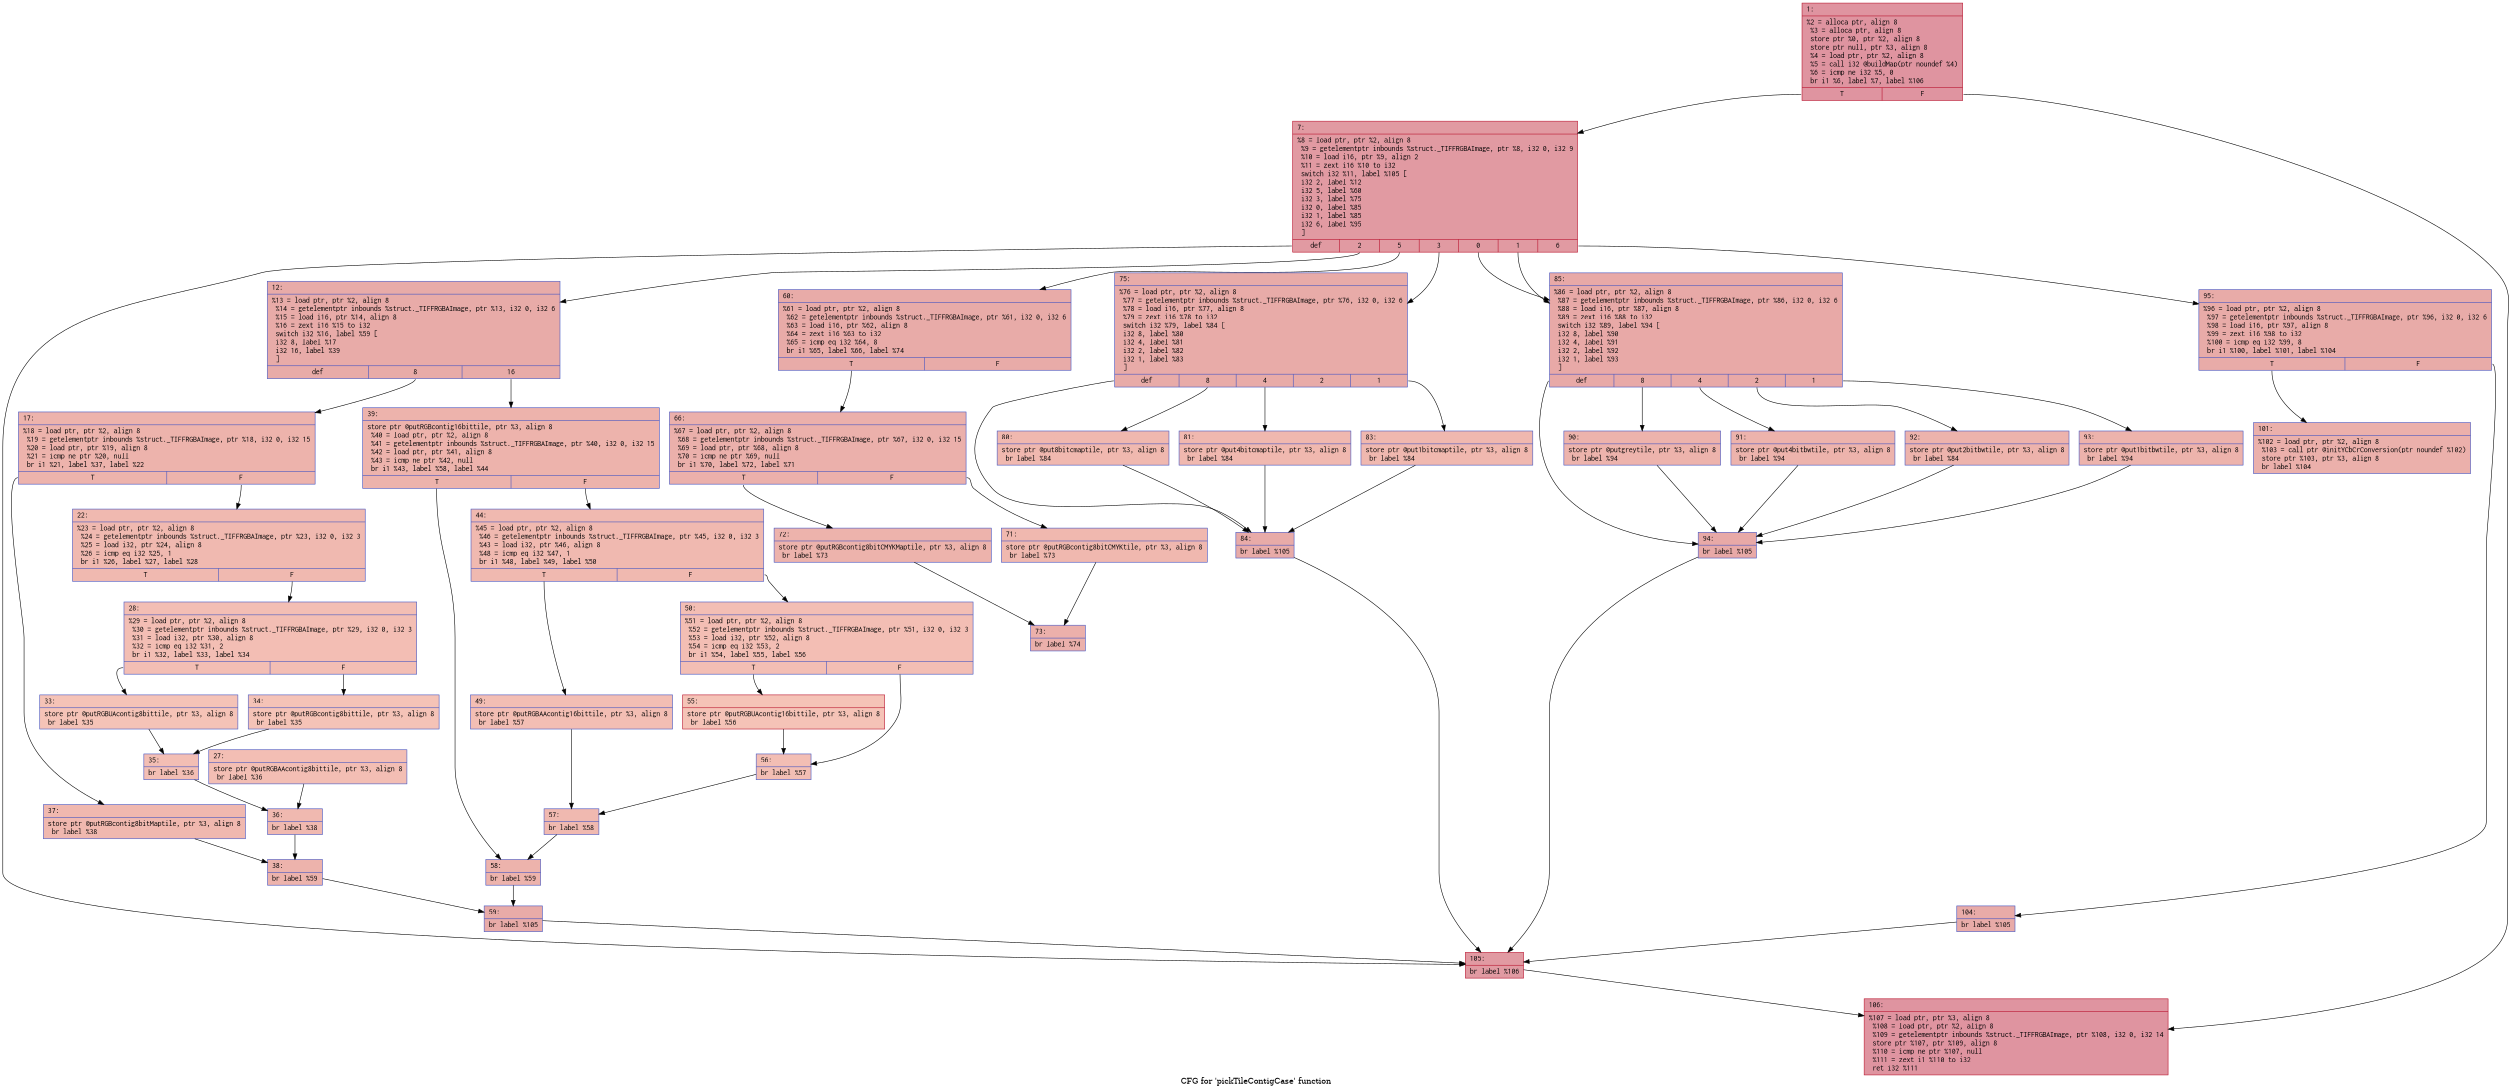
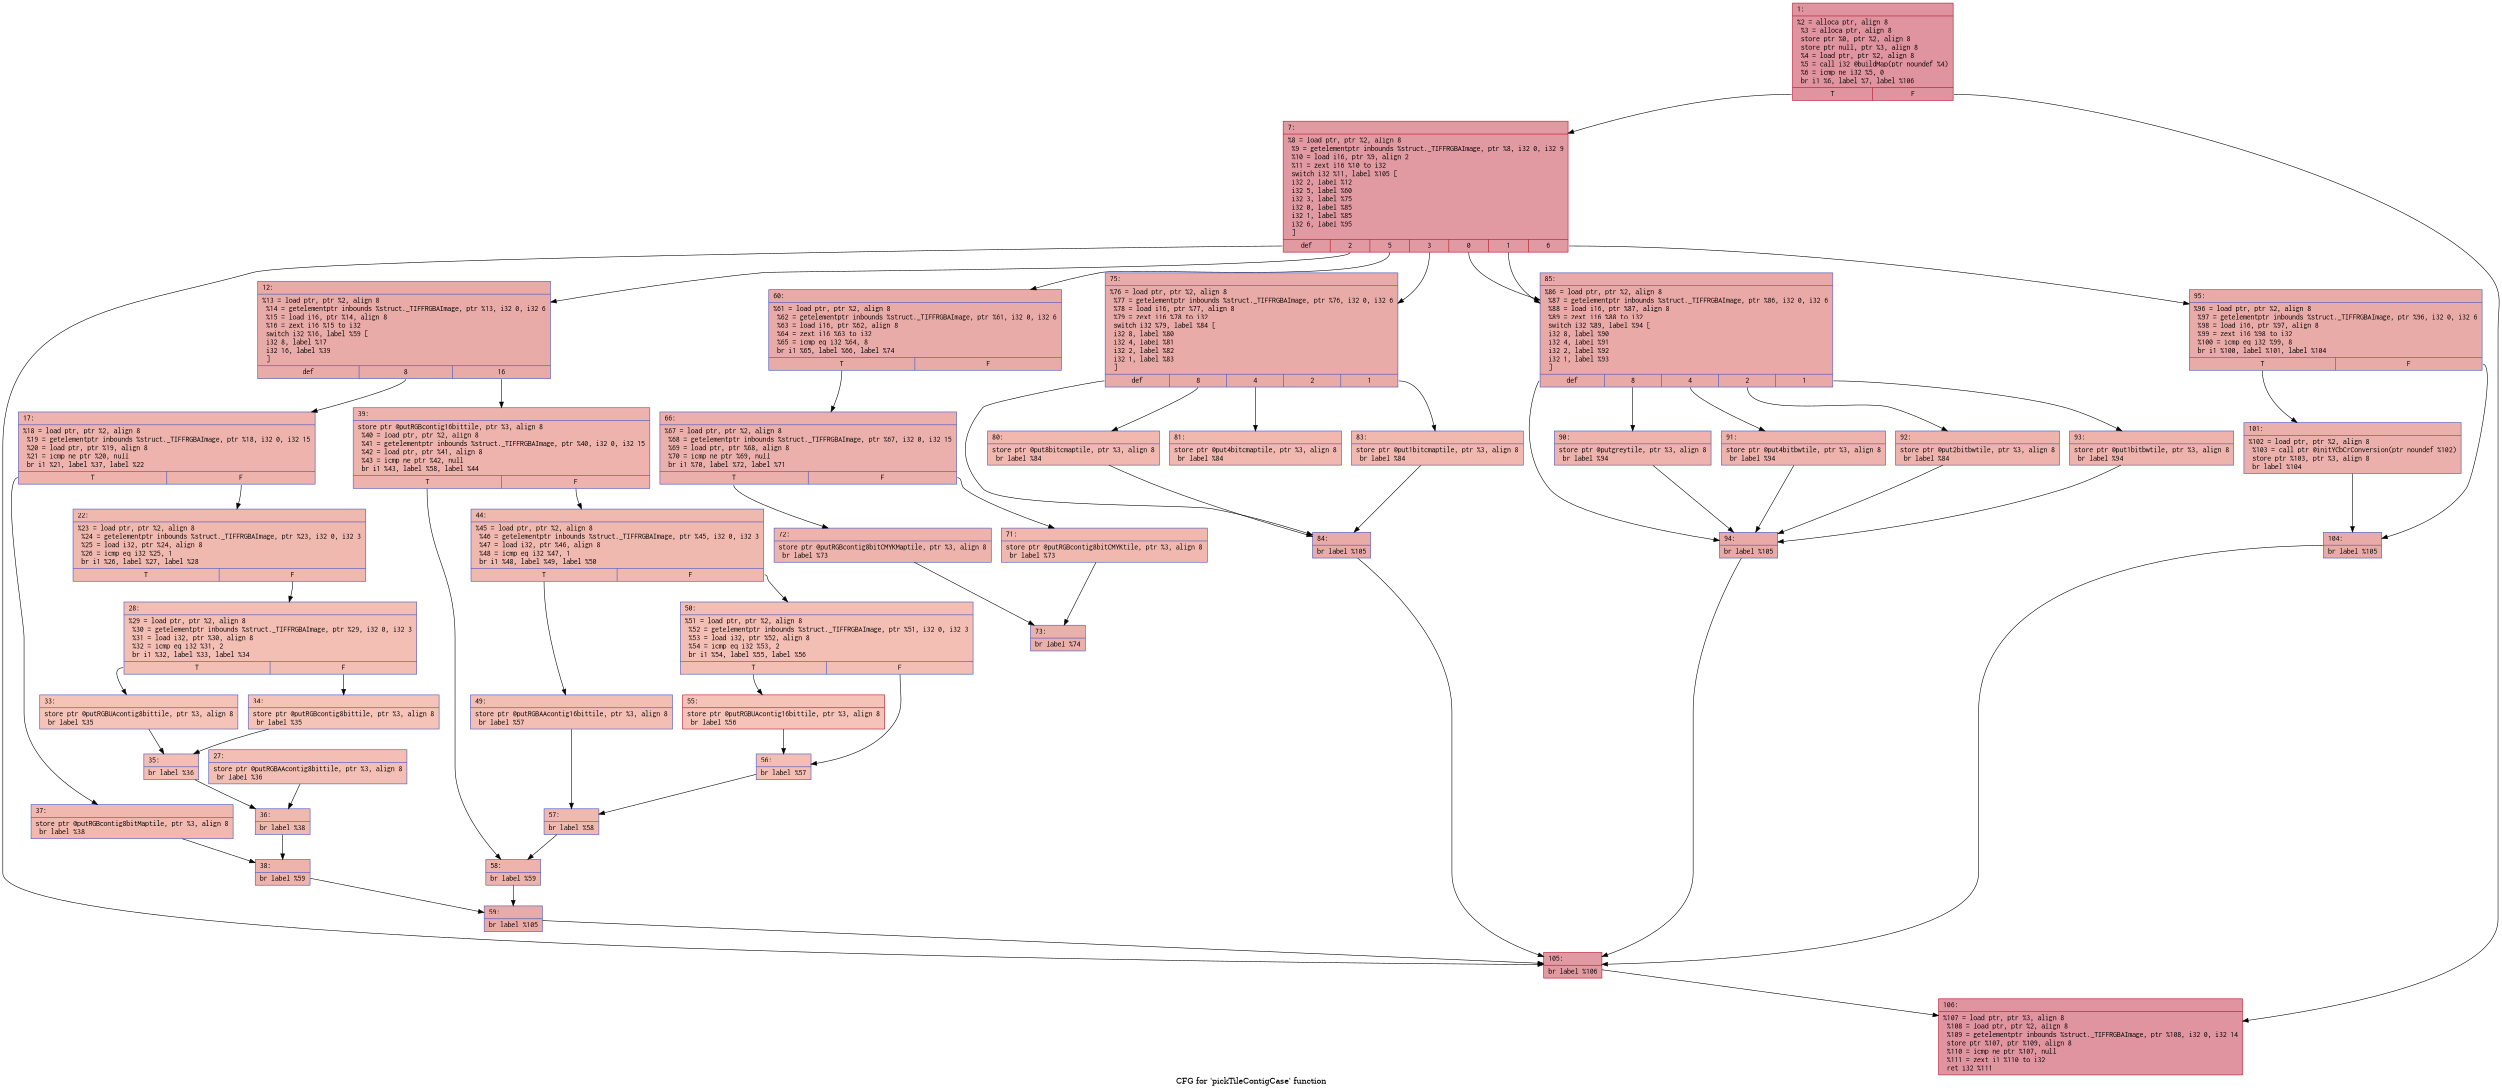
edge "81:" -> "84:": removed
edge "101:" -> "104:": added
node "44:": text "%43 = load i32, ptr %46, align 8" -> "%47 = load i32, ptr %46, align 8"
